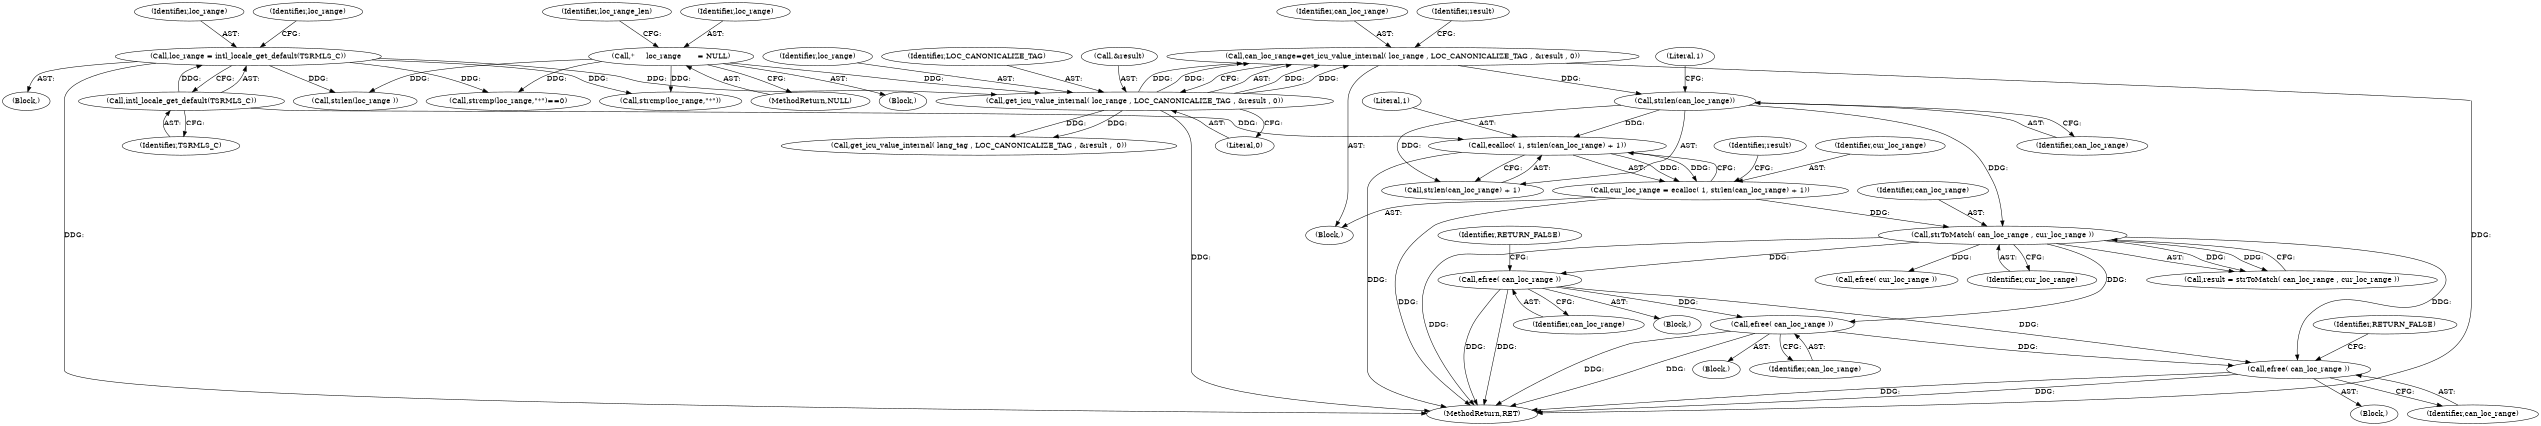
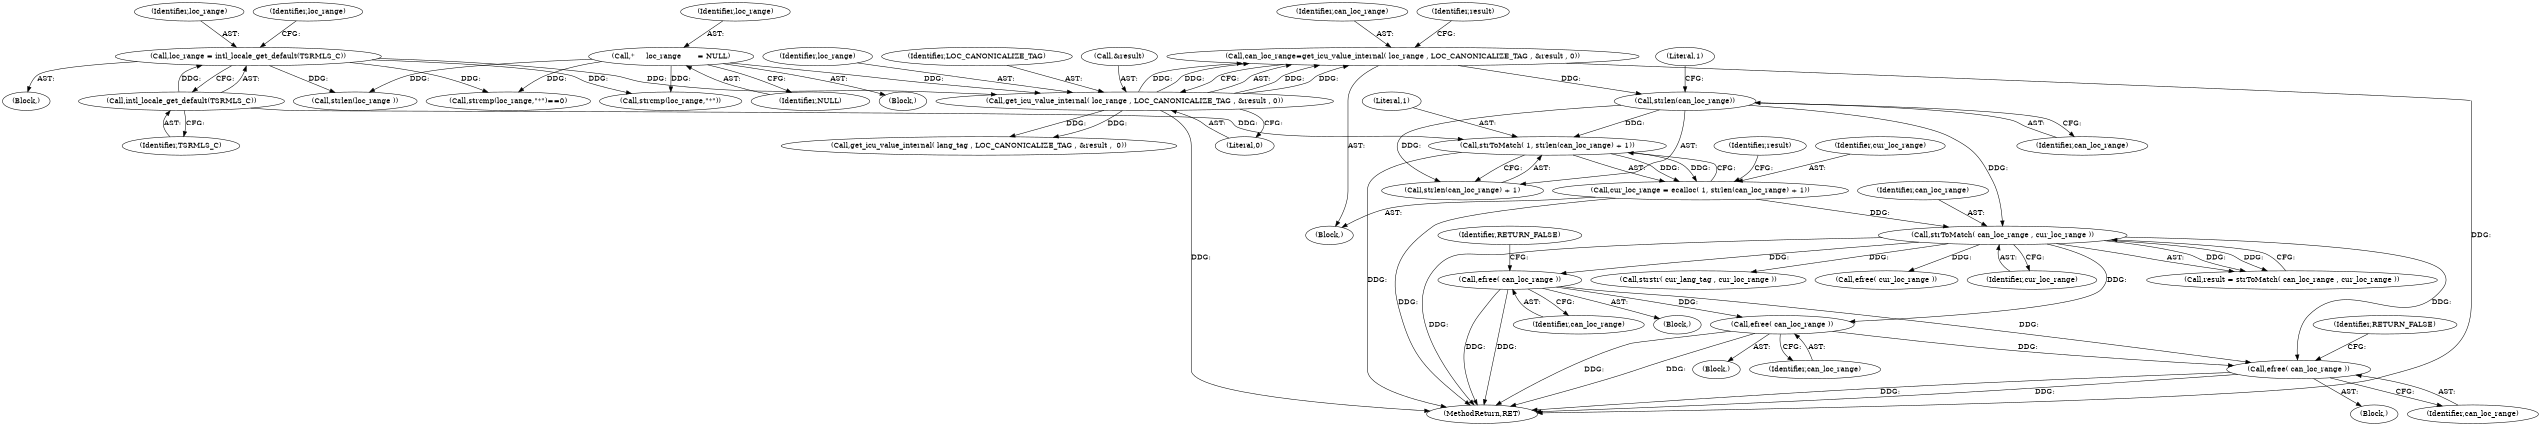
node "(Identifier,loc_range_len)": removed
node "(MethodReturn,NULL)": label "(MethodReturn,NULL)" -> "(Identifier,NULL)"
node "(Call,ecalloc( 1, strlen(can_loc_range) + 1))": label "(Call,ecalloc( 1, strlen(can_loc_range) + 1))" -> "(Call,strToMatch( 1, strlen(can_loc_range) + 1))"
node "(Call,strstr( cur_lang_tag , cur_loc_range ))": added
edge "(Call,loc_range = intl_locale_get_default(TSRMLS_C))" -> "(MethodReturn,RET)": removed, label "DDG:"
